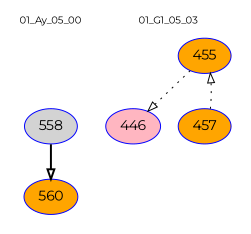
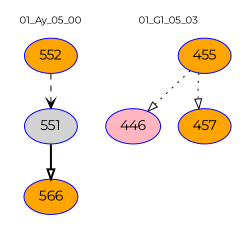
node "552": added
edge "457" -> "455": reversed
node "558": label "558" -> "551"
node "560": label "560" -> "566"
